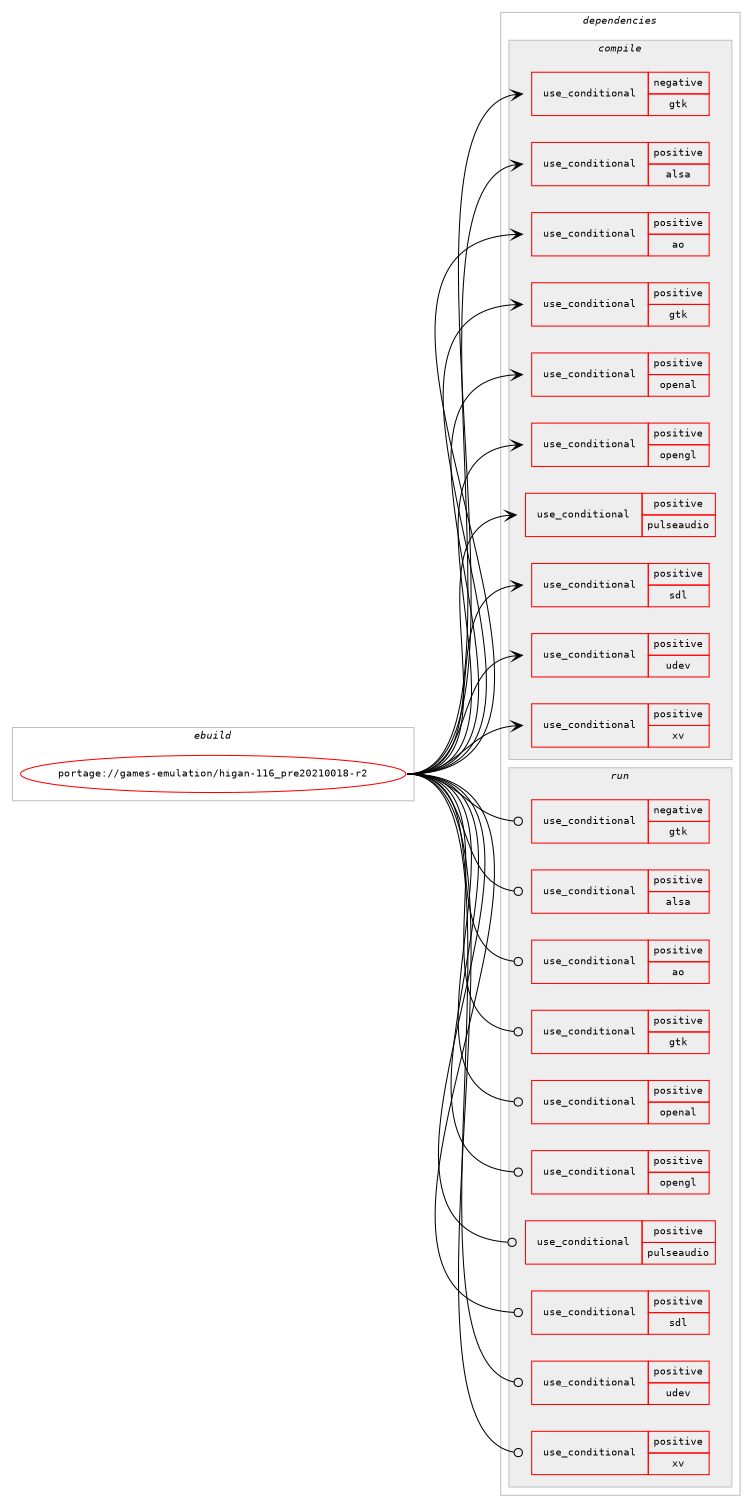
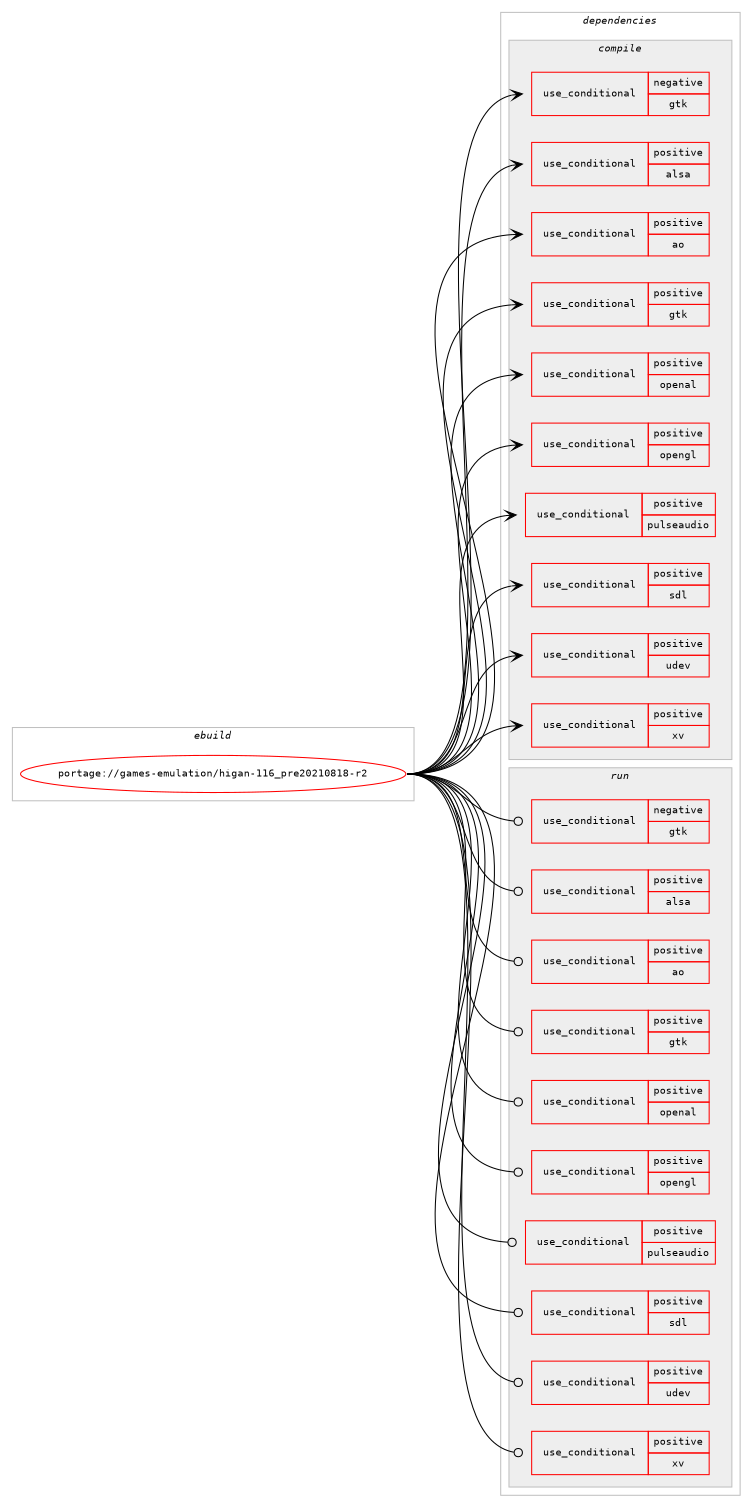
node "portage://games-emulation/higan-116_pre20210018-r2": label "portage://games-emulation/higan-116_pre20210018-r2" -> "portage://games-emulation/higan-116_pre20210818-r2"
